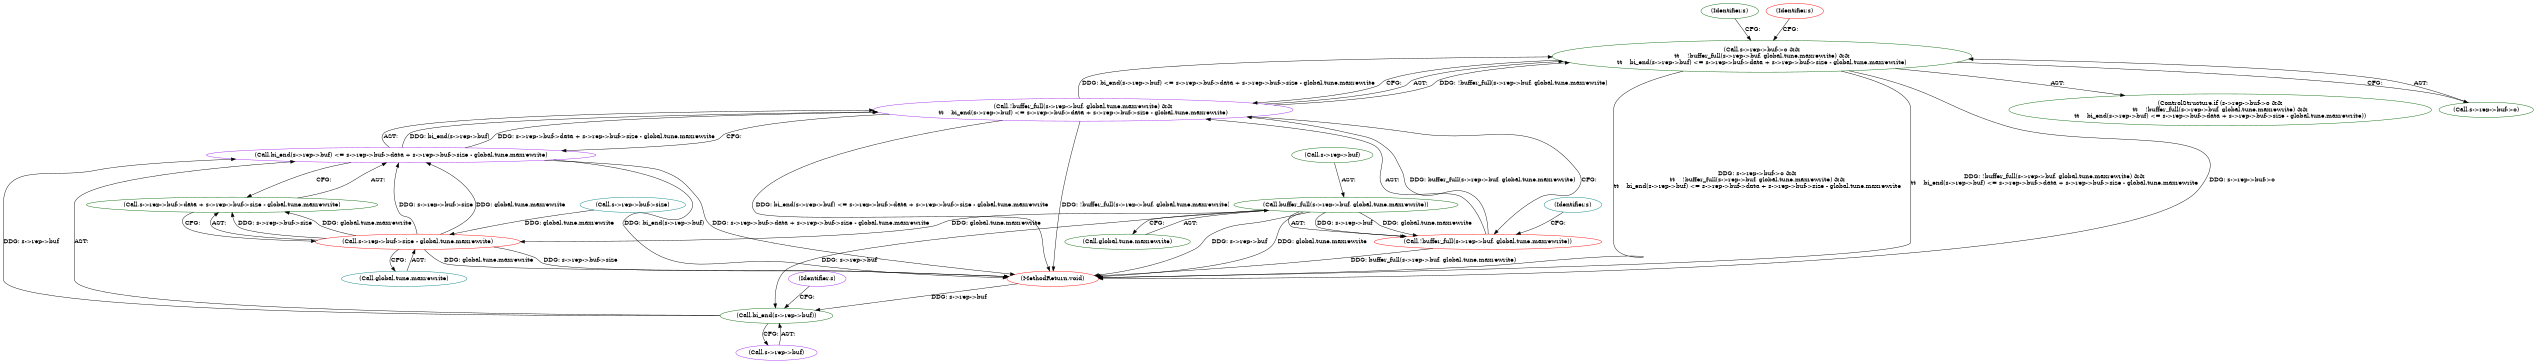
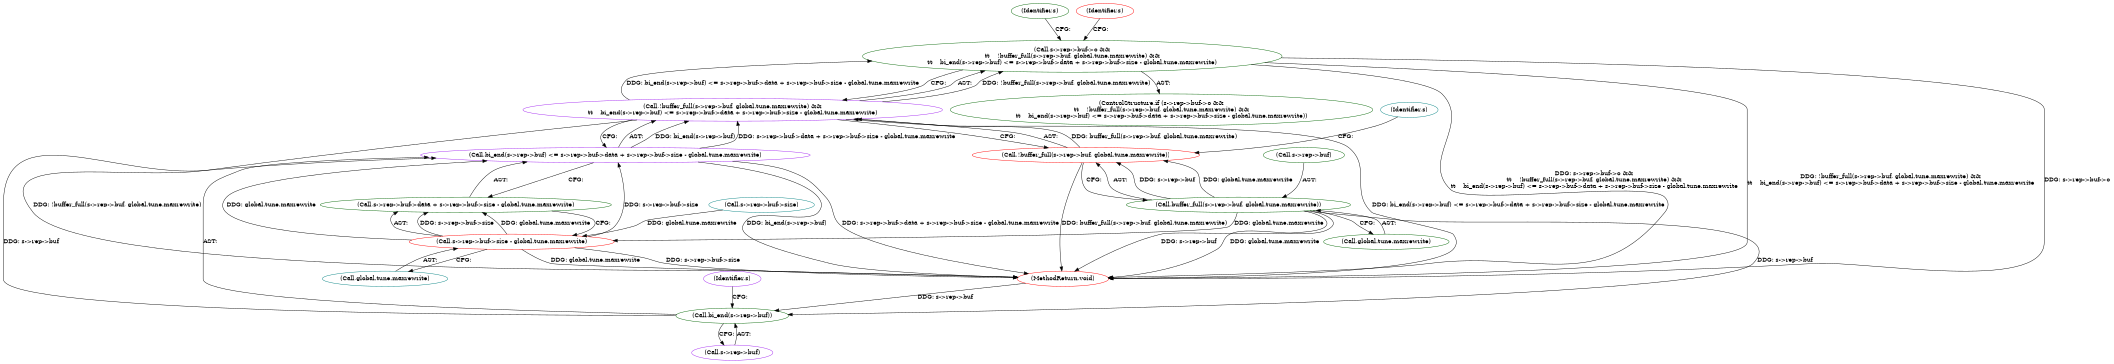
node "(Call,s->rep->buf->o)": removed
edge "(Call,!buffer_full(s->rep->buf, global.tune.maxrewrite))" -> "(Call,buffer_full(s->rep->buf, global.tune.maxrewrite))": added, label "CFG:"
